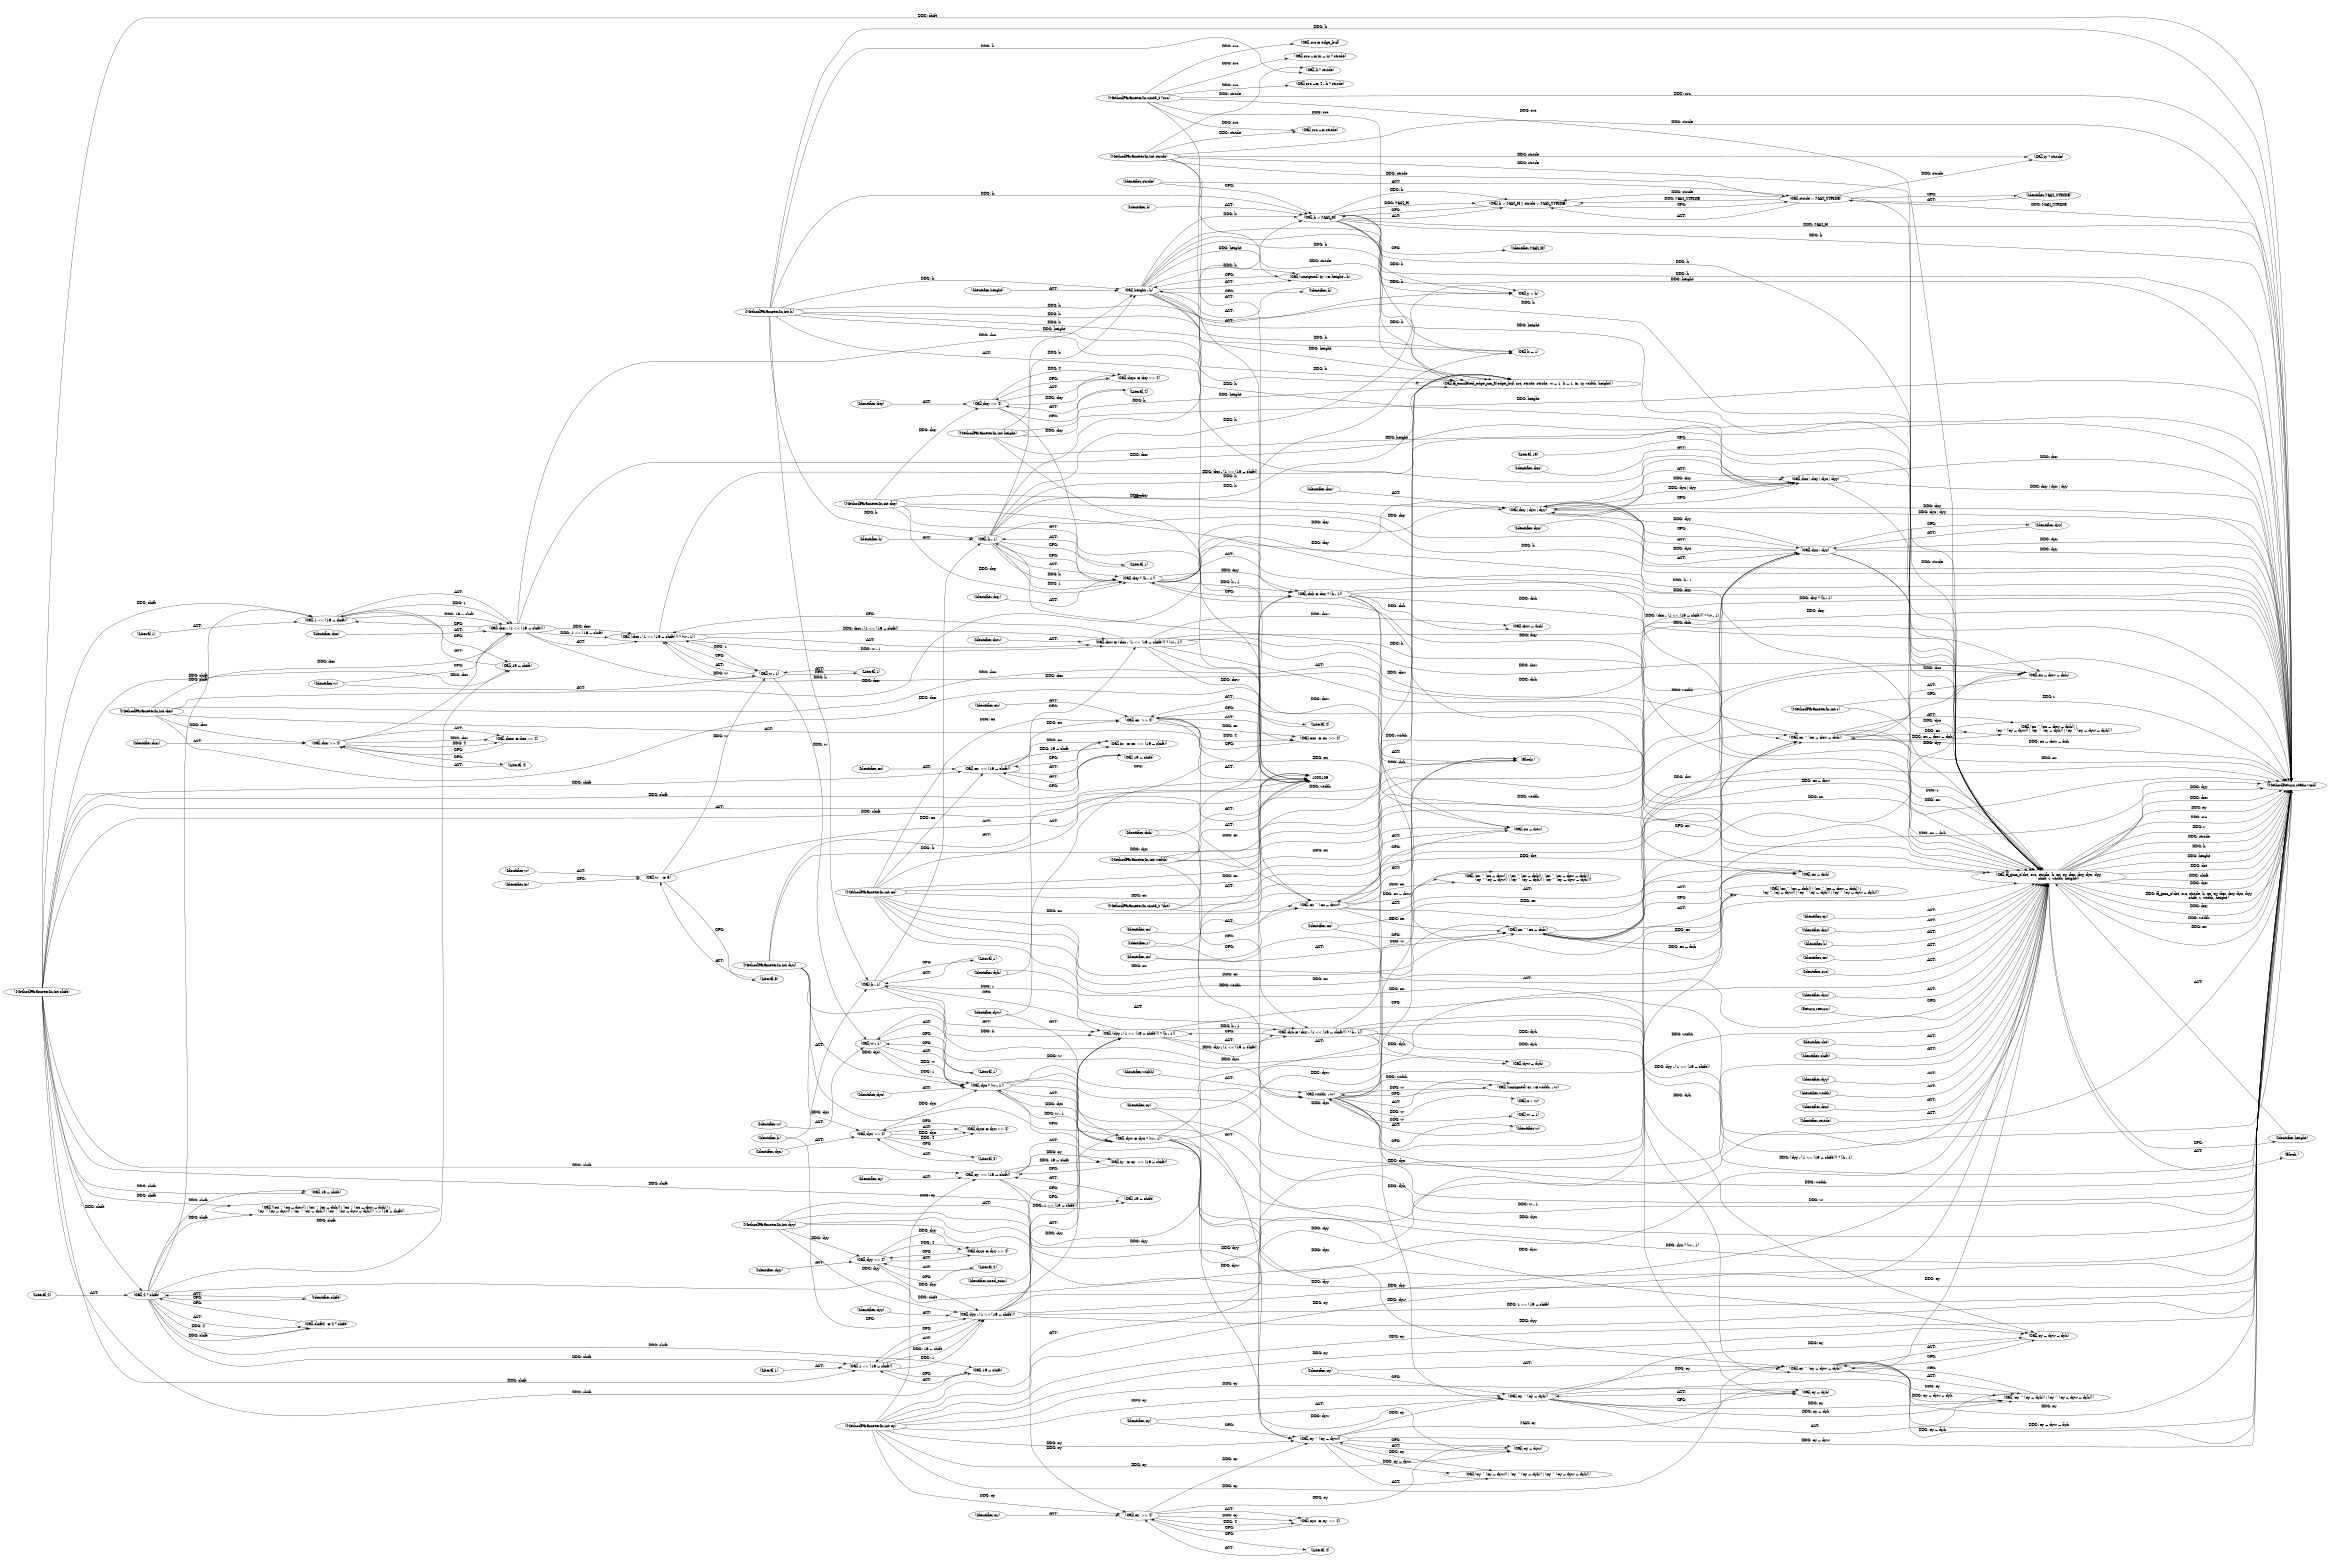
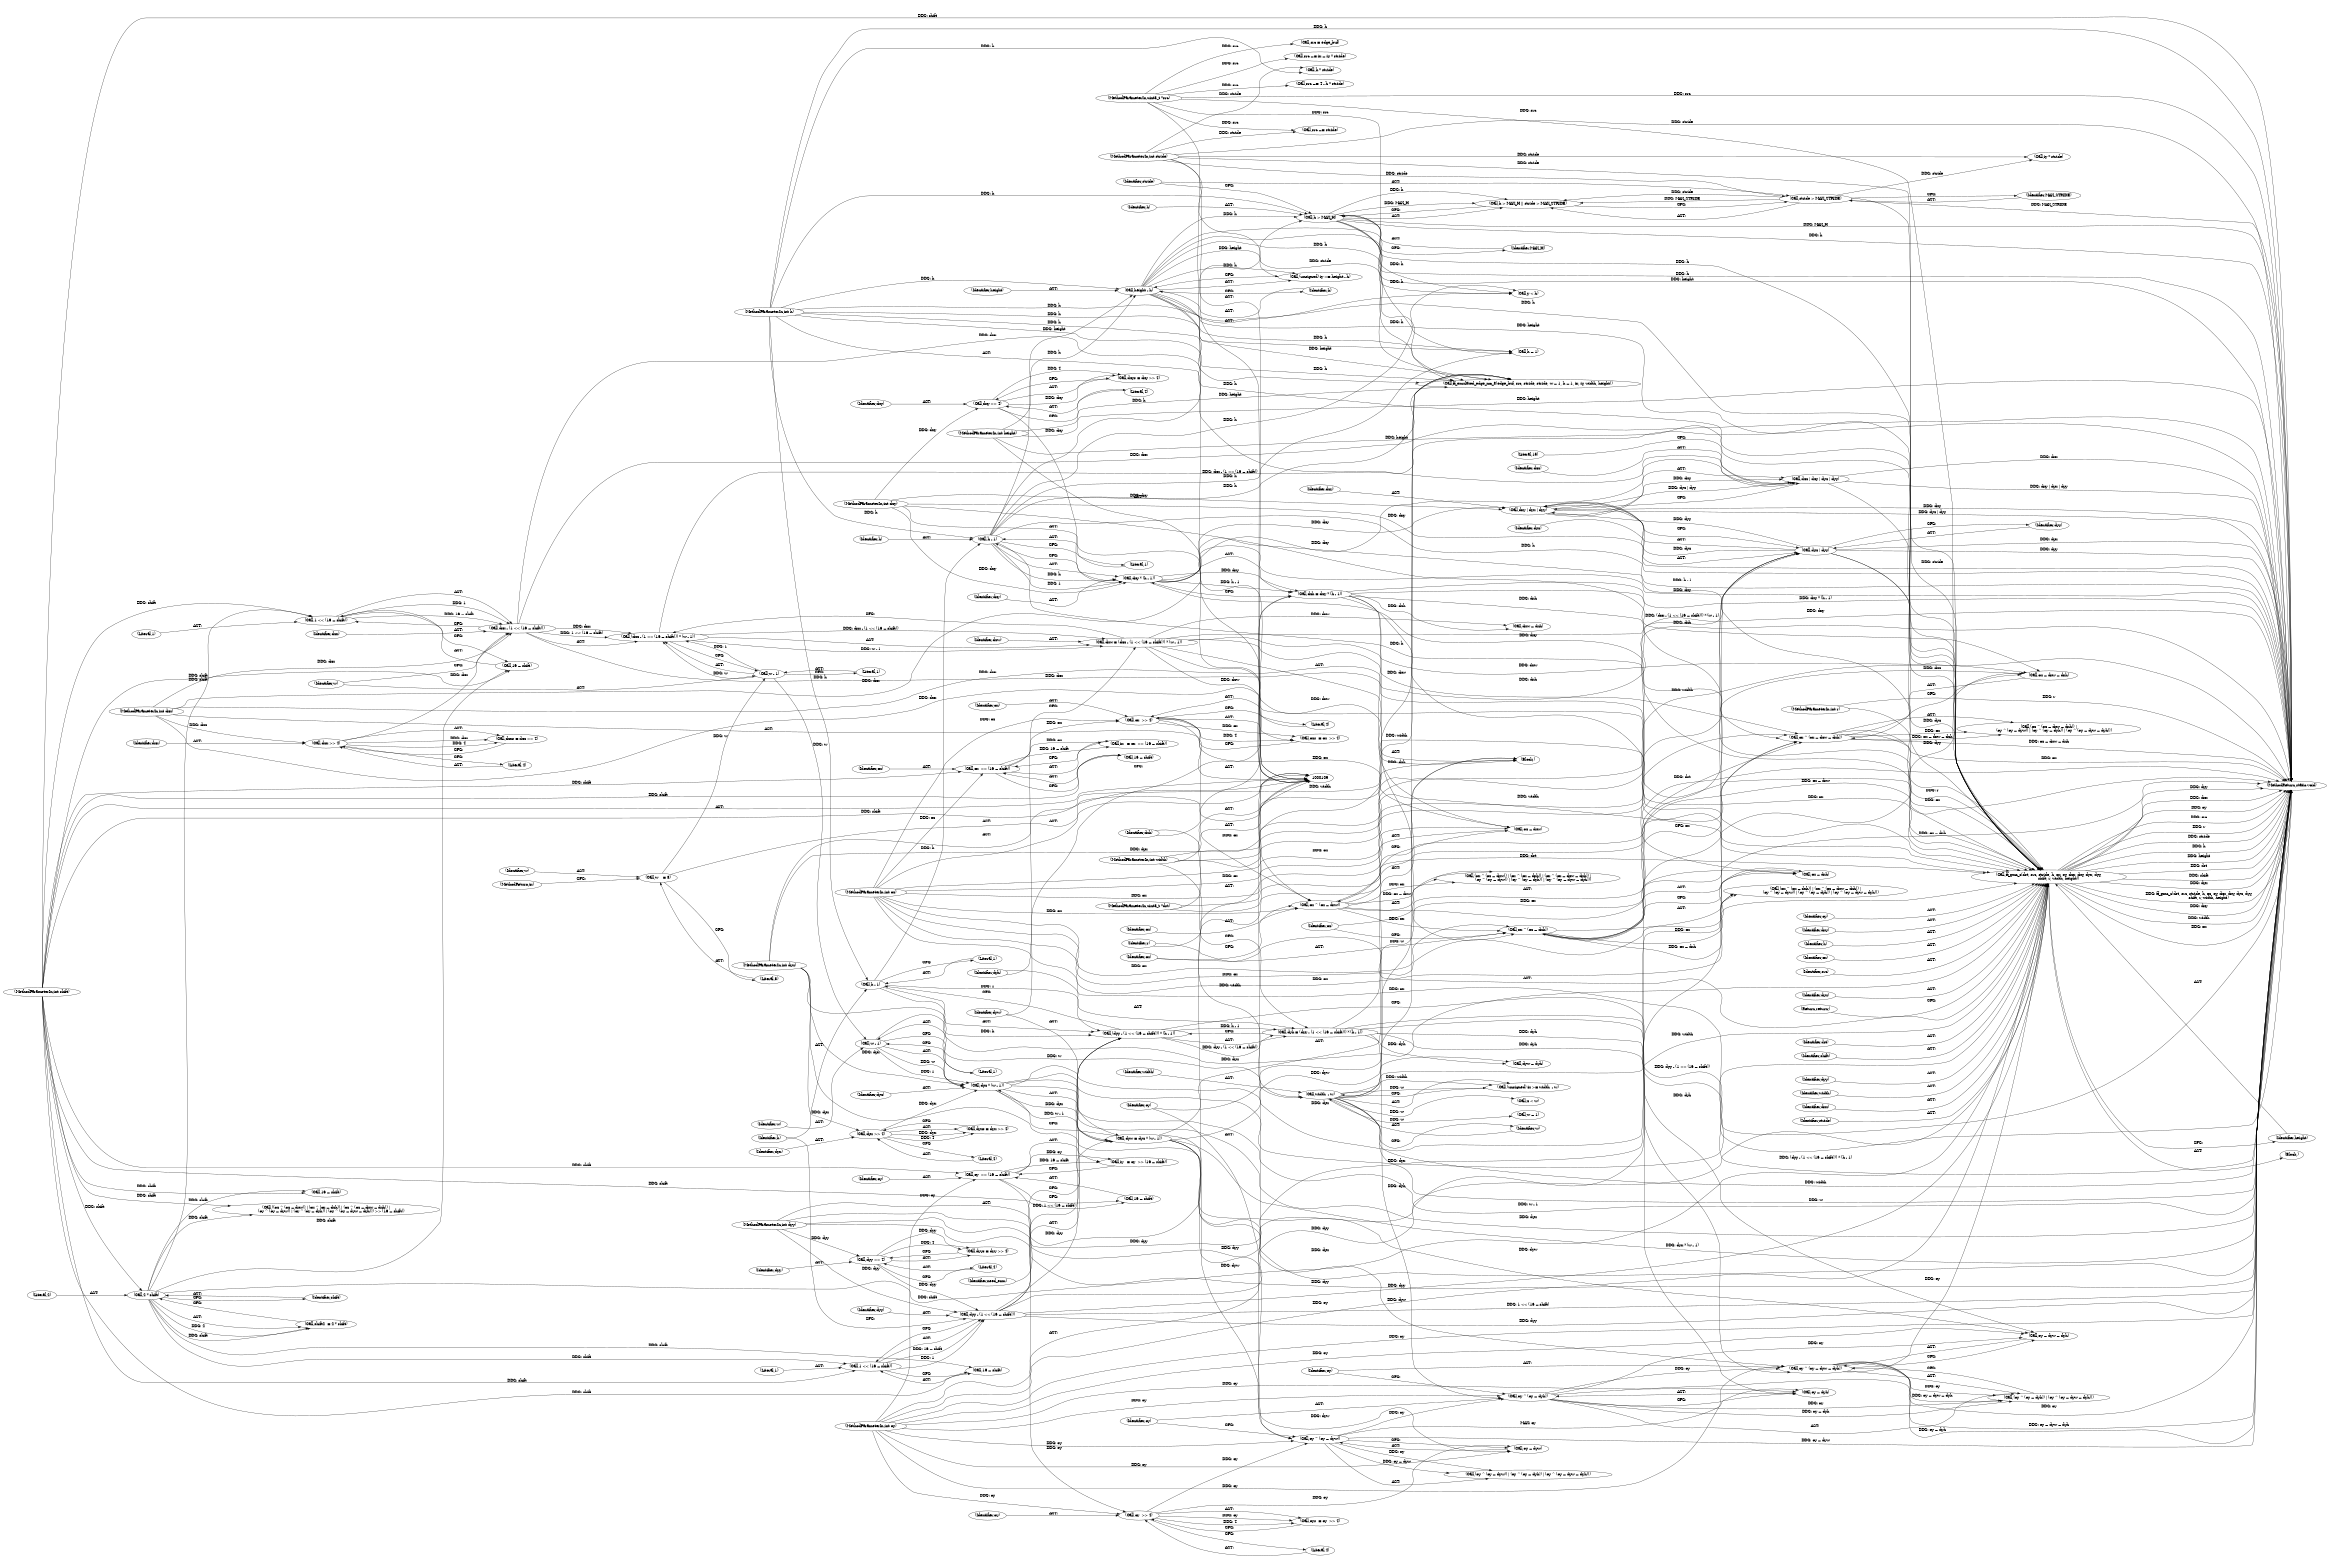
edge "(Identifier,MAX_H)" -> "(Call,h > MAX_H)": added, label "AST:"
node "(Identifier,ix)": label "(Identifier,ix)" -> "(MethodReturn,ix)"
